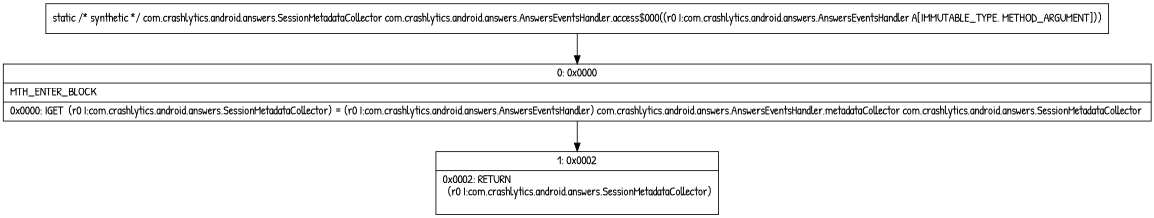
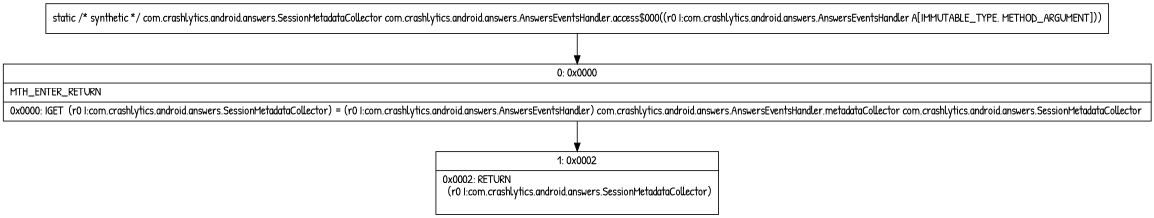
node "0: 0x0000": text "MTH_ENTER_BLOCK" -> "MTH_ENTER_RETURN"
